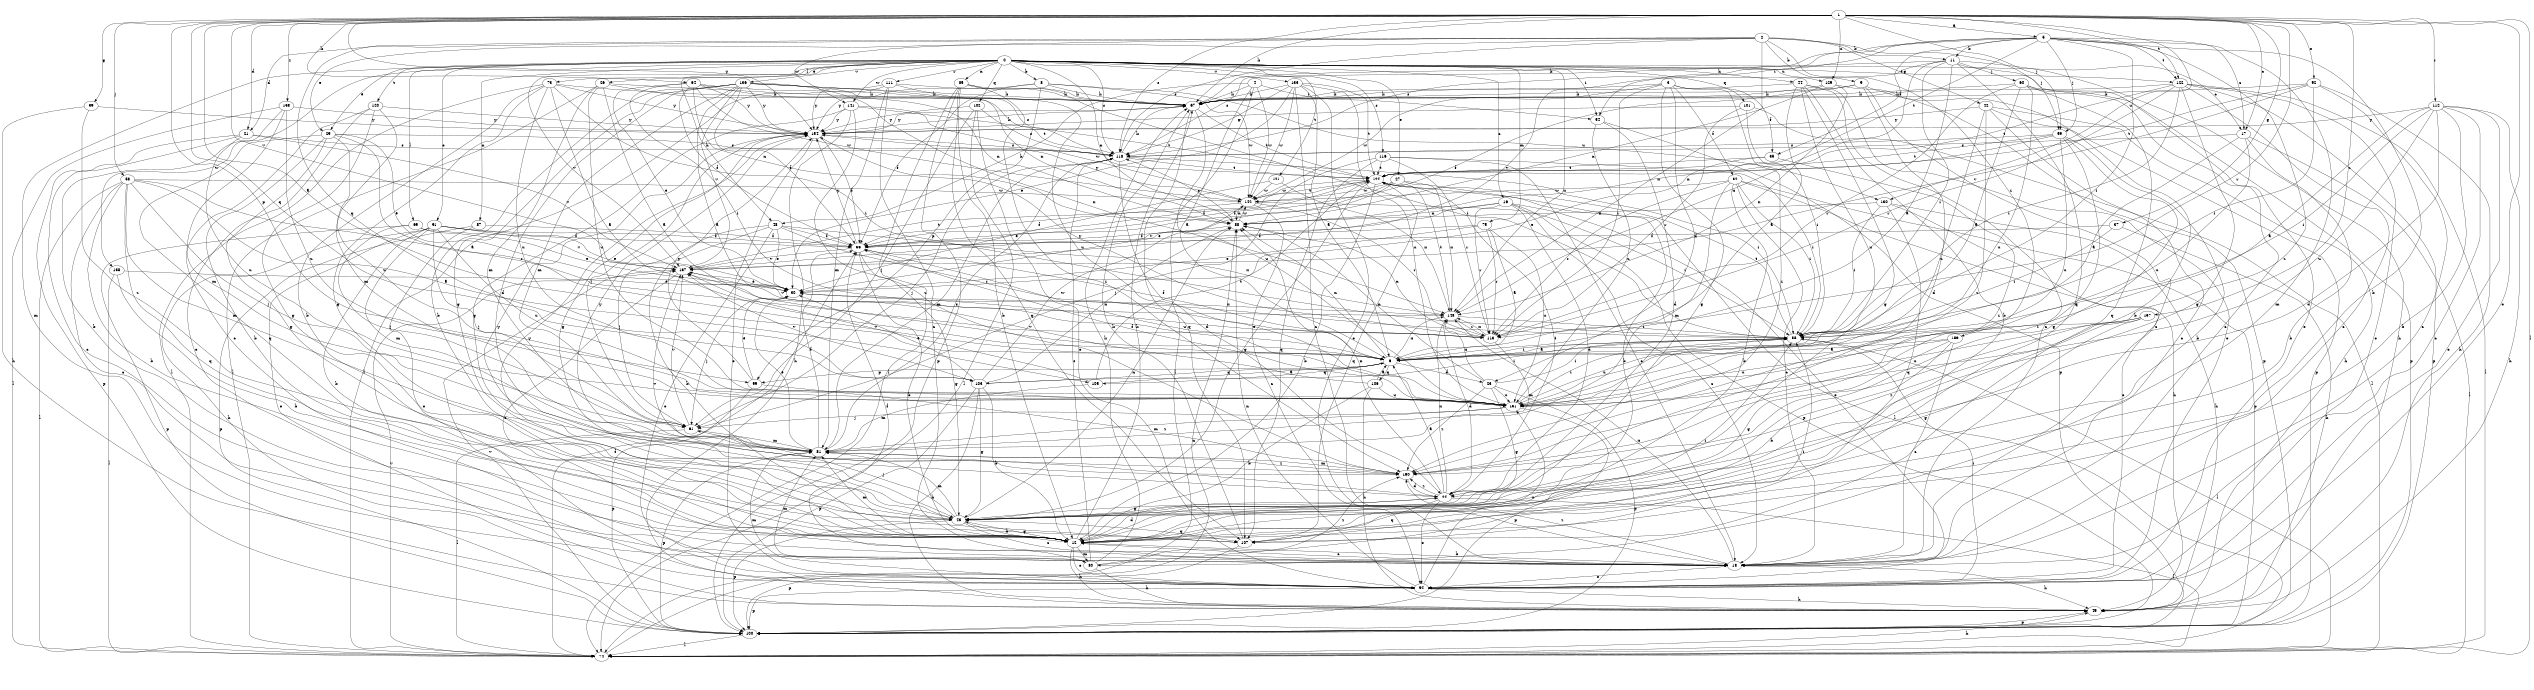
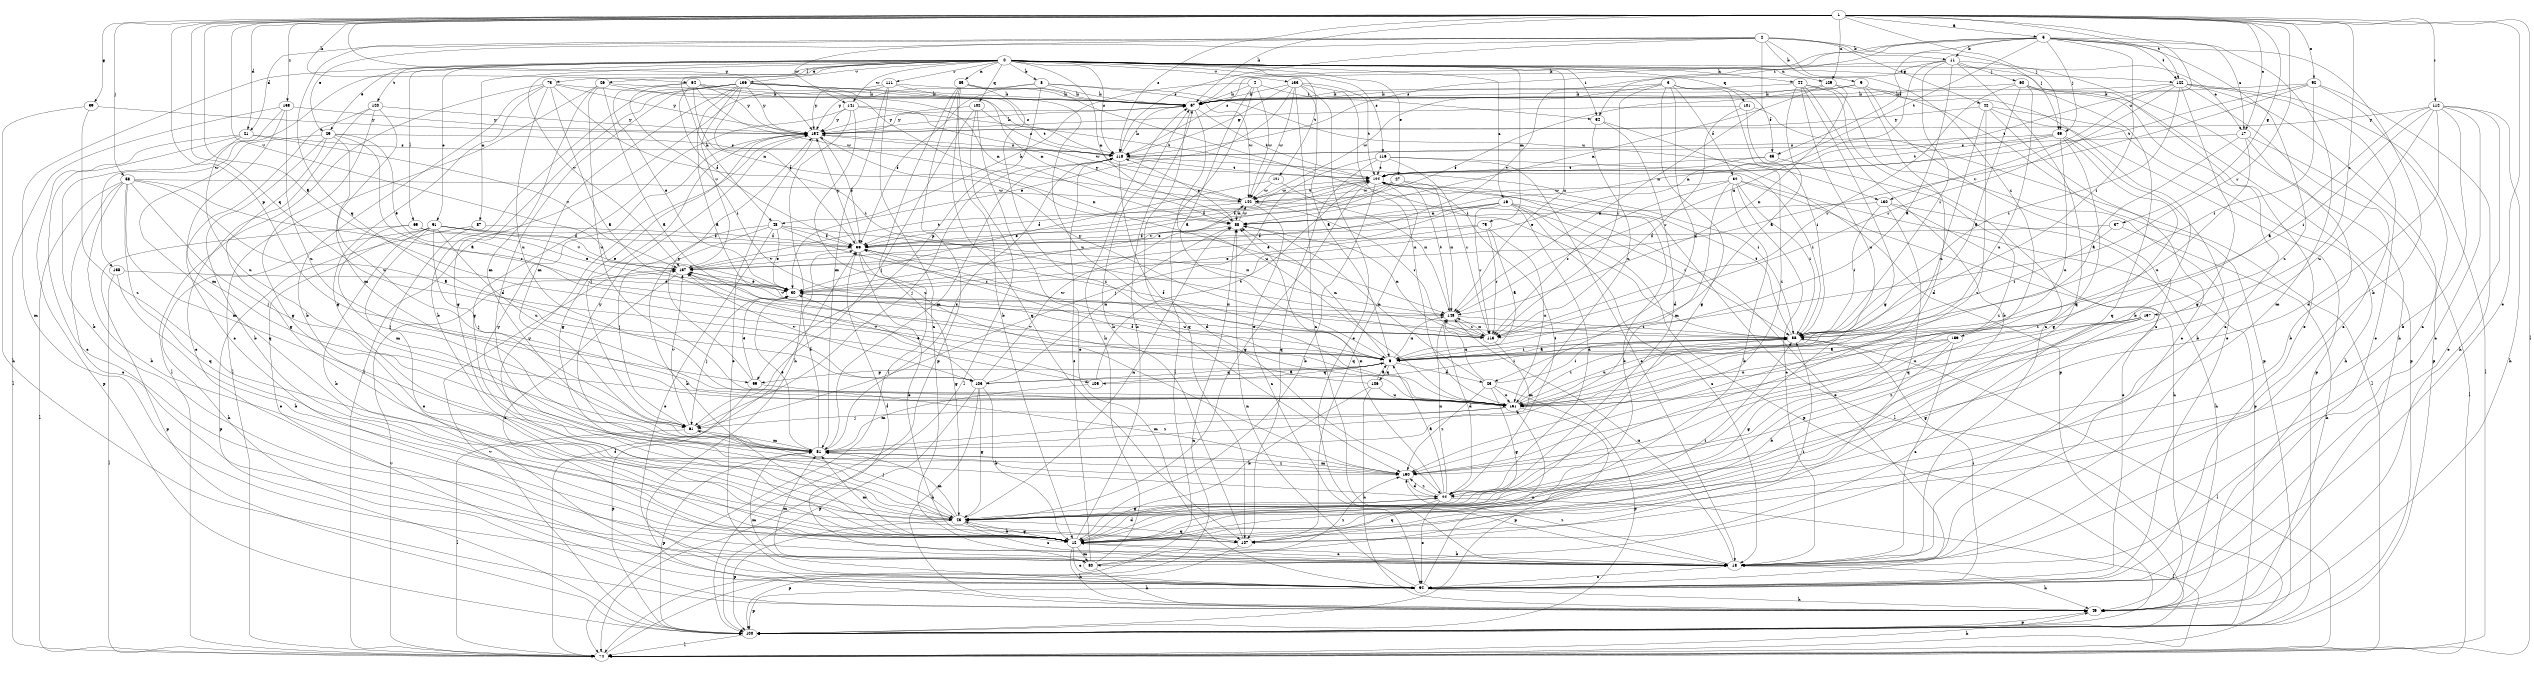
edge "16" -> "30": added, label "e"
edge "24" -> "137": removed, label "v"
